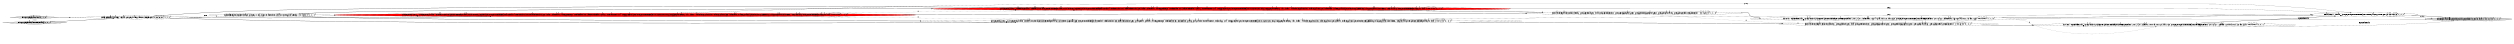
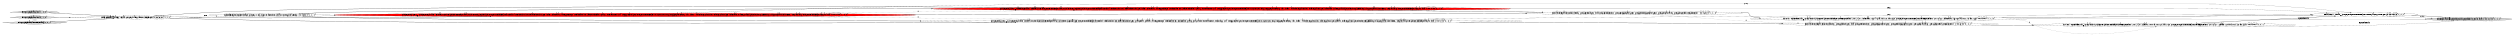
node "testGroupByFloatColumn['1', '0', '0']": added
